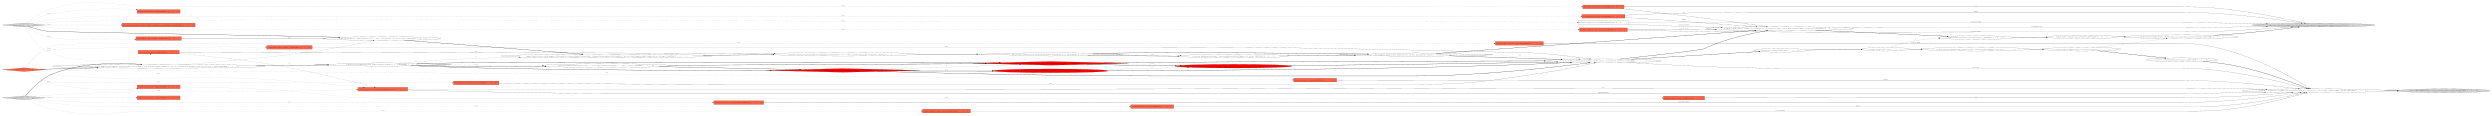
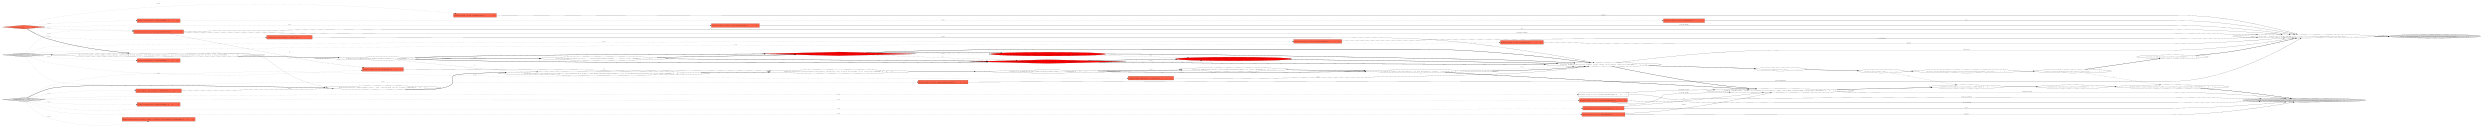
edge "@PathVariable String key@@@2@@@['0', '0', '1']" -> "@PathVariable String namespaceName@@@2@@@['1', '1', '0']": reversed
